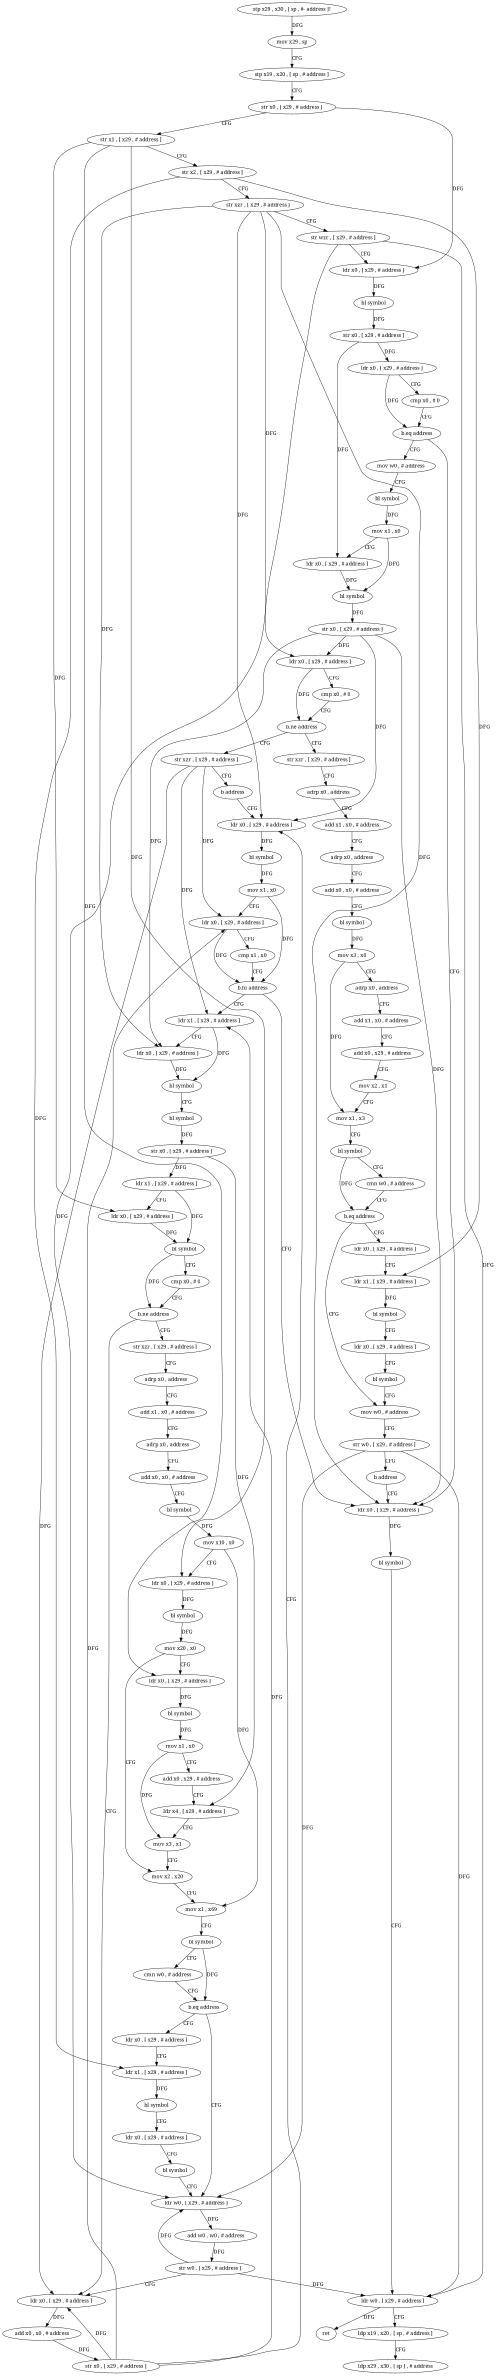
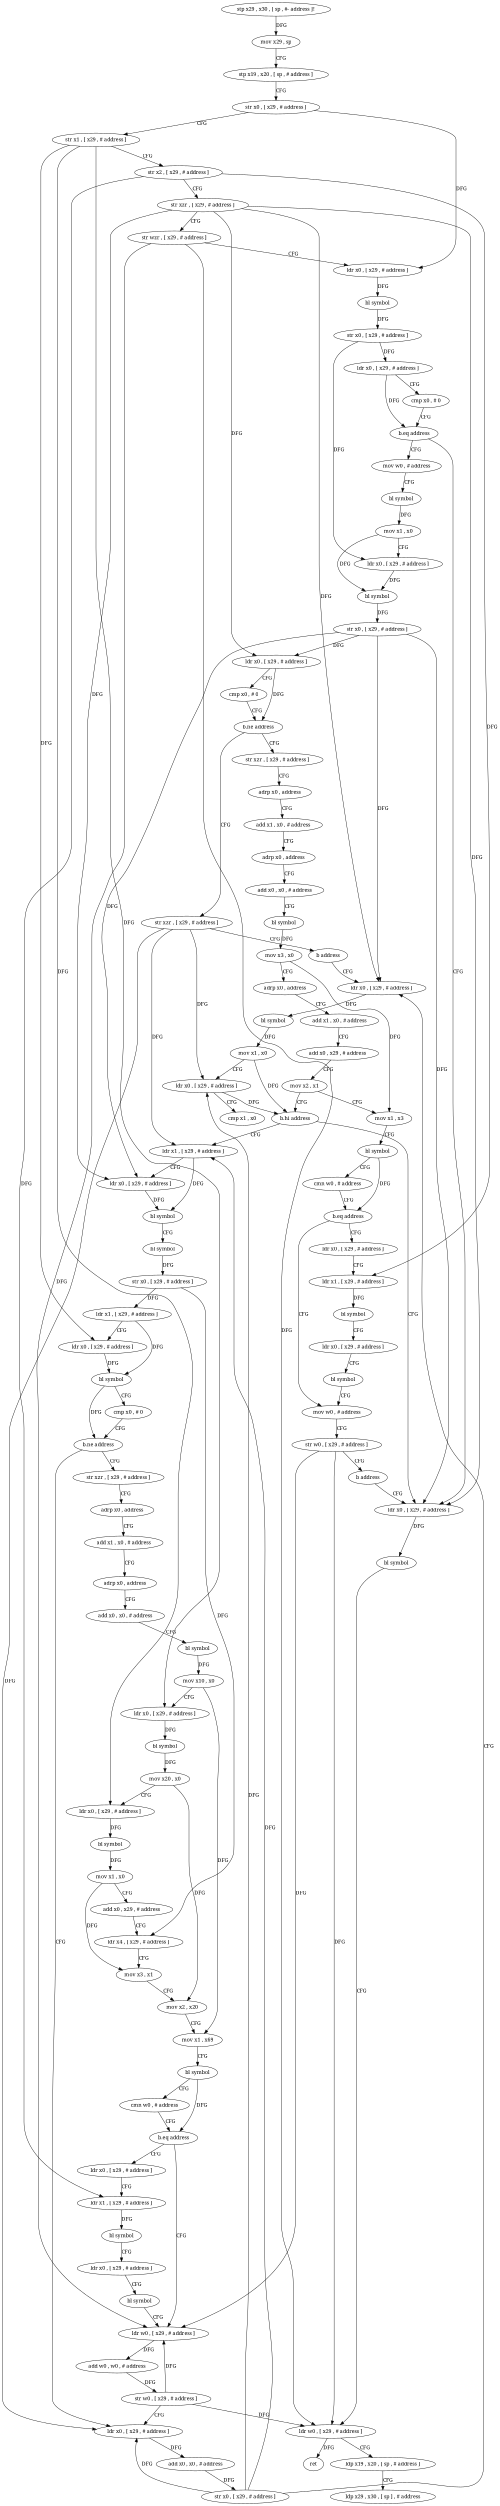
edge "cmp x1 , x0" -> "b.hi address": now "mov x2 , x1" -> "b.hi address"
edge "mov x20 , x0" -> "mov x2 , x20": label "CFG" -> "DFG"
